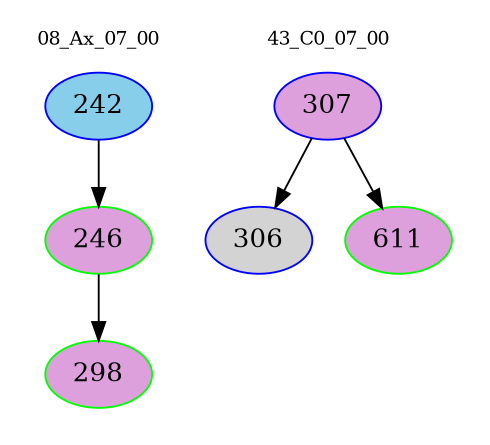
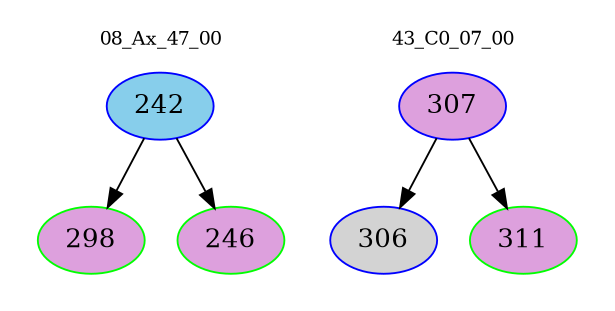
cluster "08_Ax_07_00": label "08_Ax_07_00" -> "08_Ax_47_00"
node "611": label "611" -> "311"
edge "246" -> "298": now "242" -> "298"
